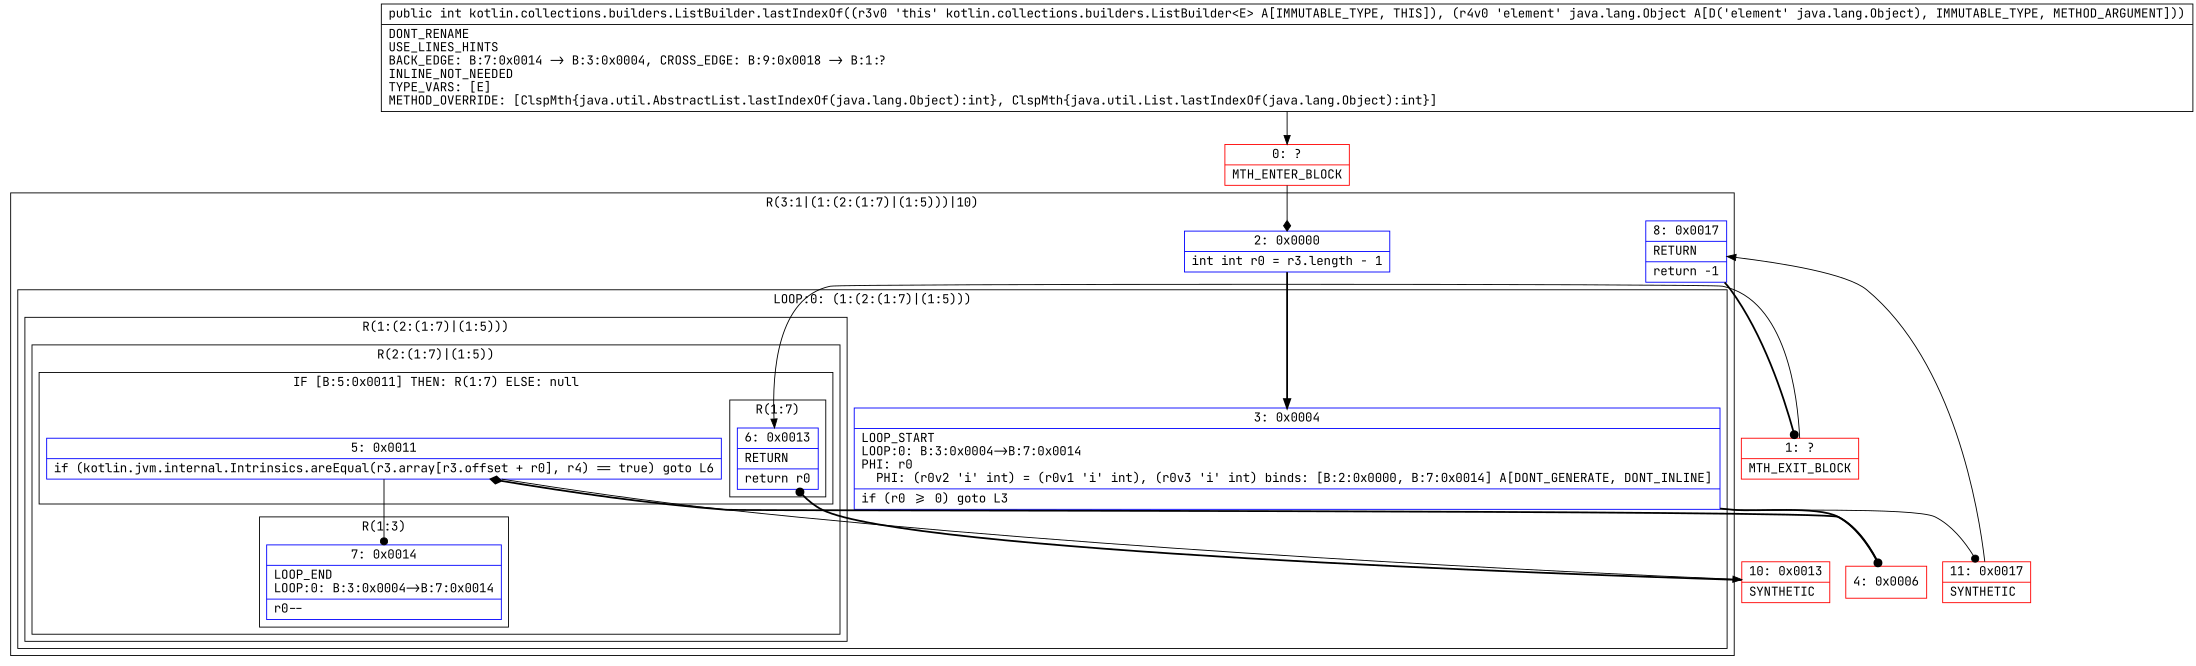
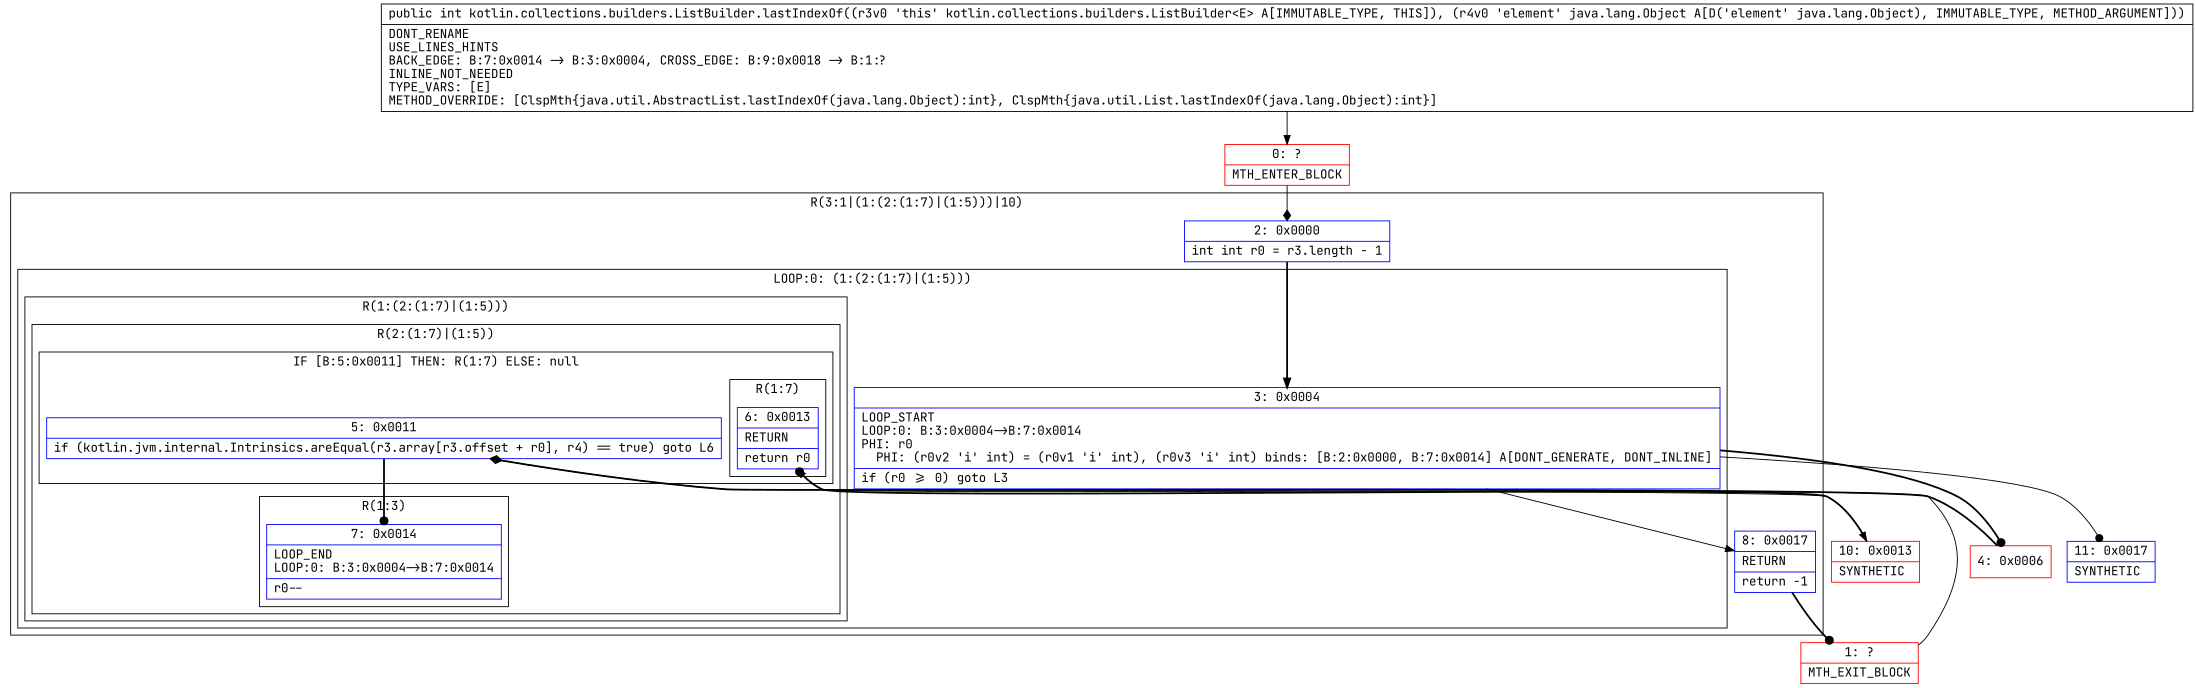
edge "11: 0x0017" -> "8: 0x0017": now "3: 0x0004" -> "8: 0x0017"
edge "5: 0x0011" -> "7: 0x0014": style solid -> bold
node "11: 0x0017": color red -> blue
